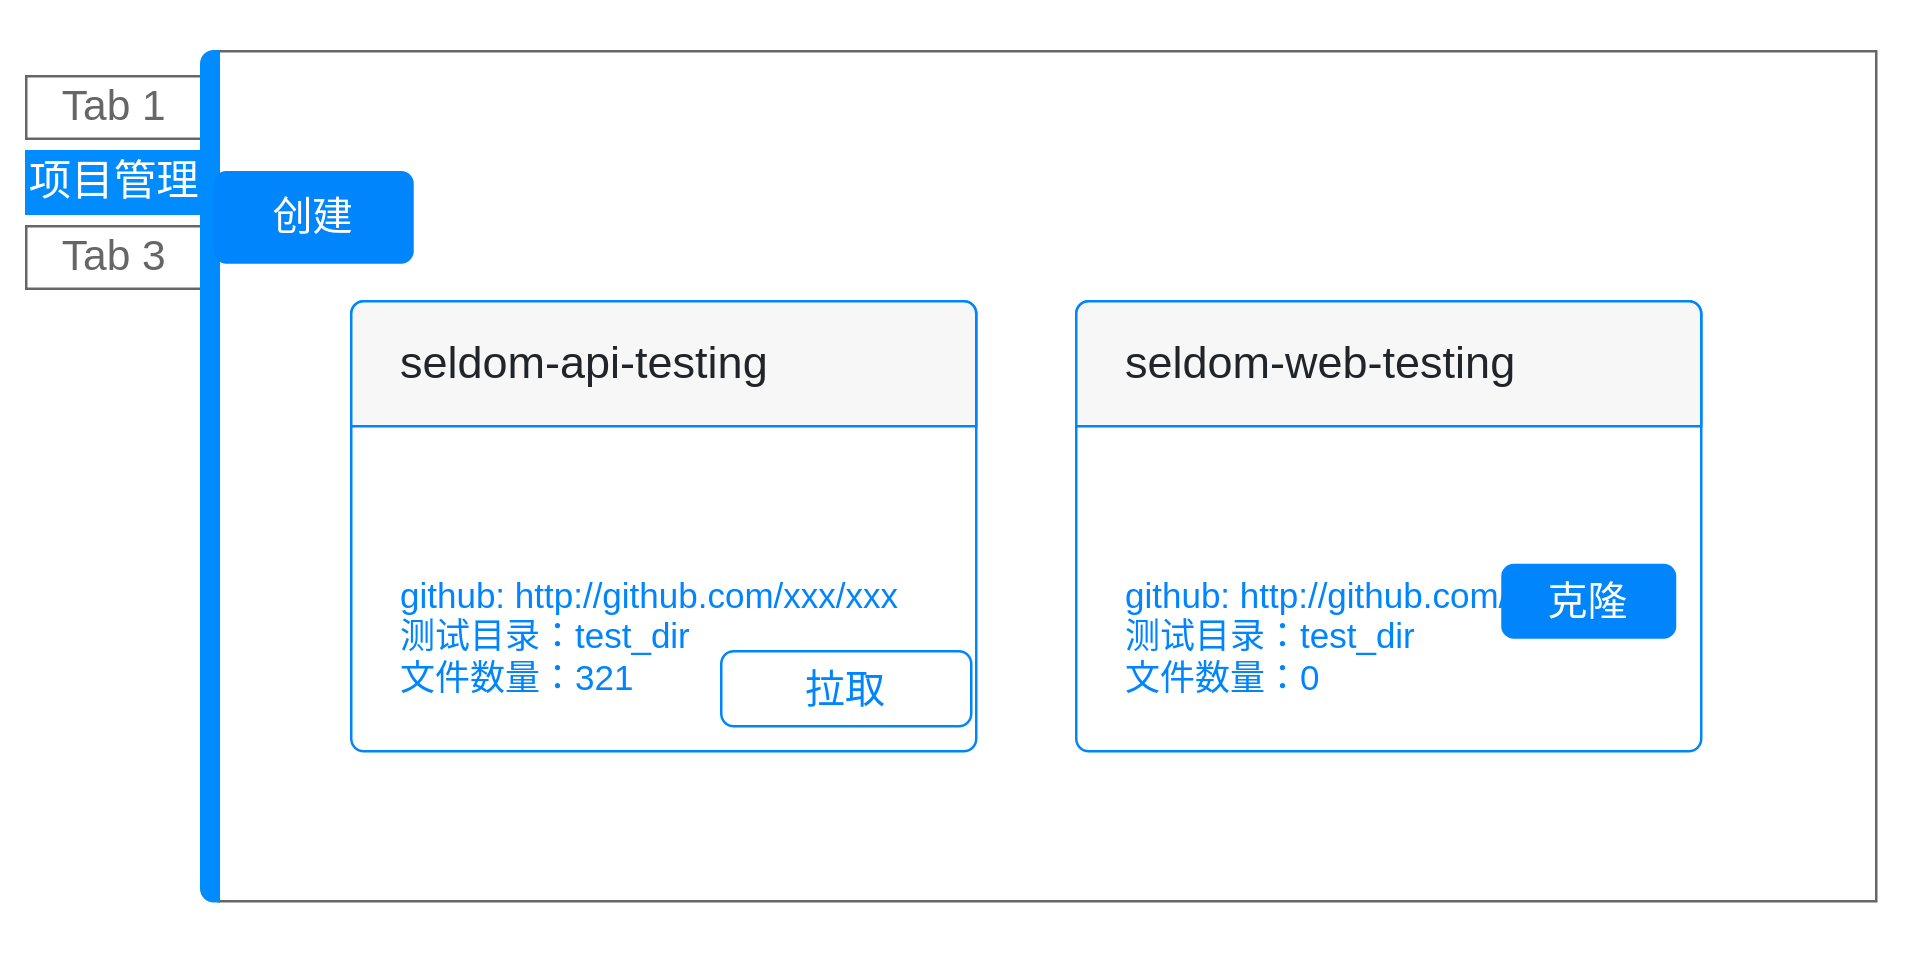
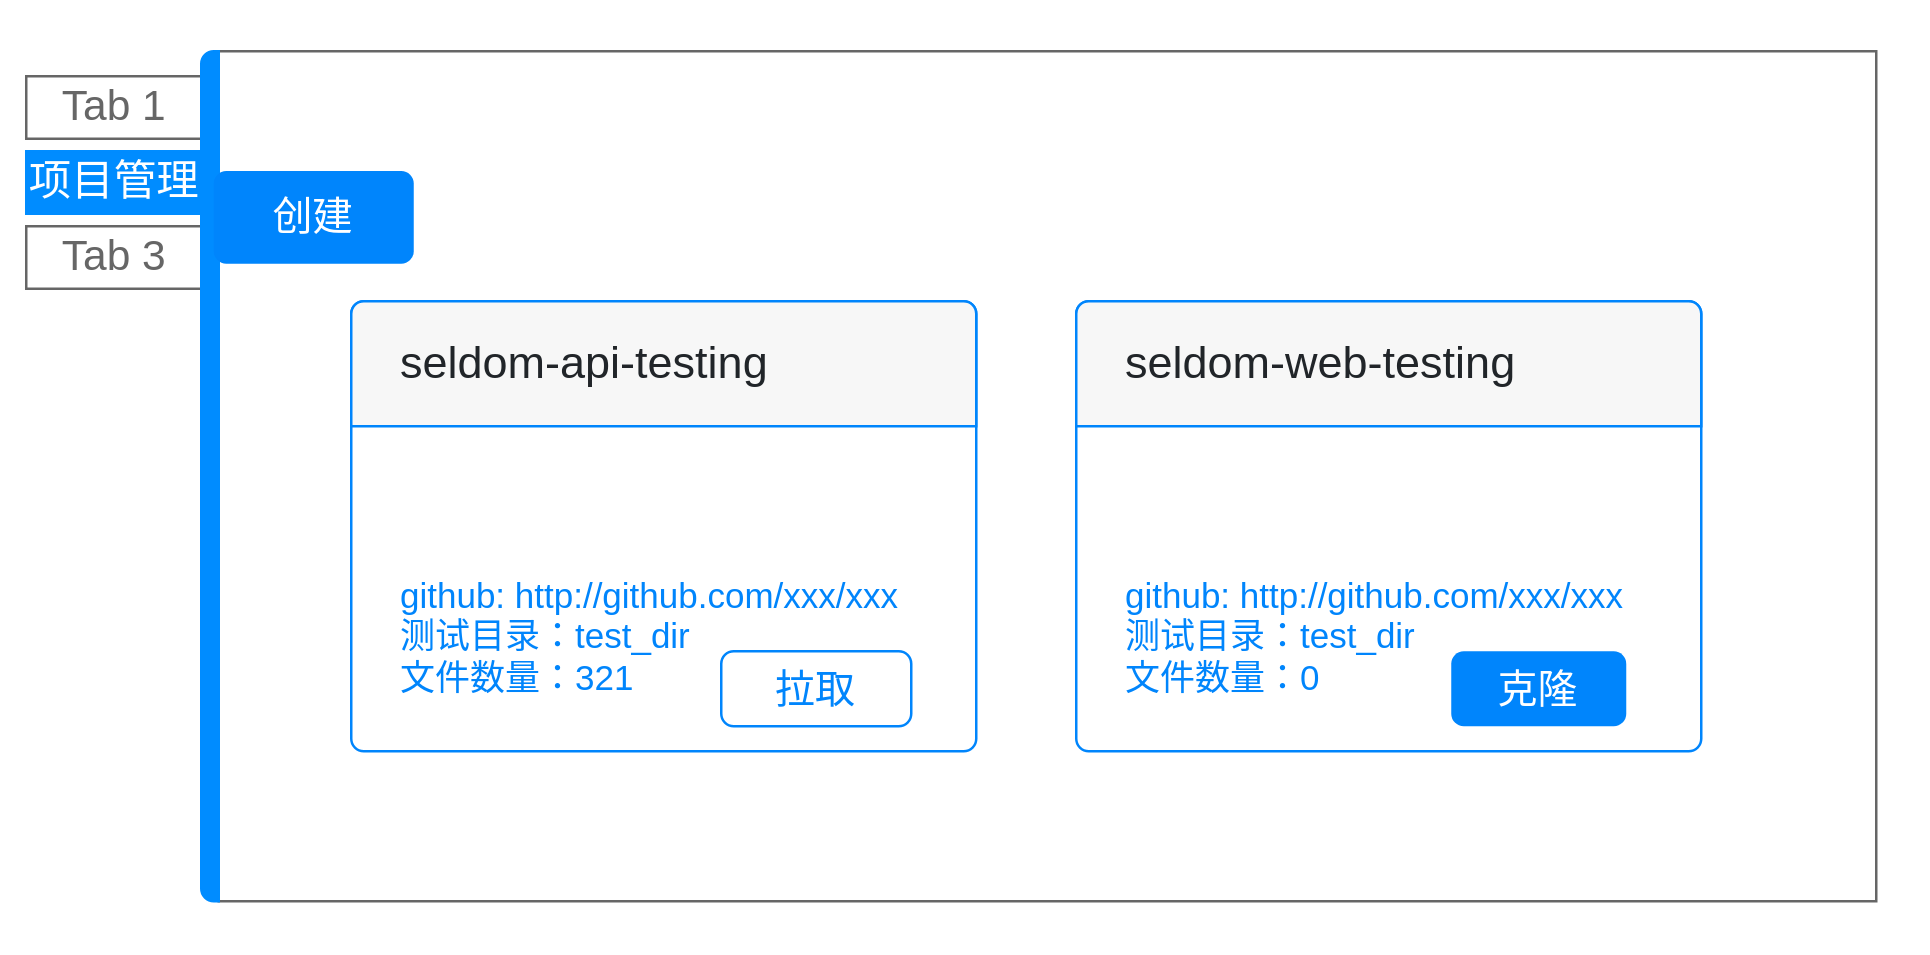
node "克隆": moved (1589, 601) -> (1539, 689)
node "拉取": size 250x75 -> 190x75
